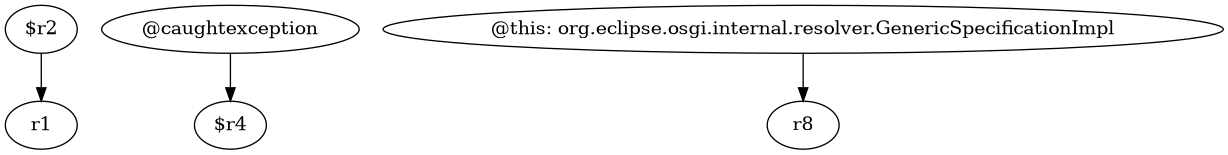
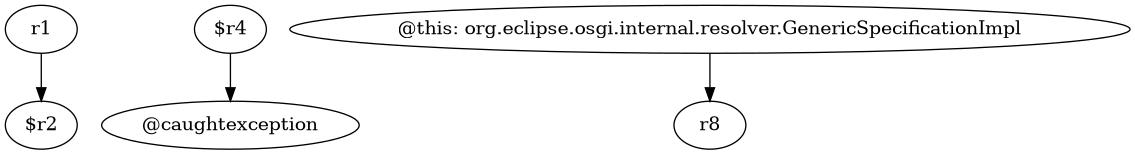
edge "$r2" -> "r1": reversed
edge "@caughtexception" -> "$r4": reversed
